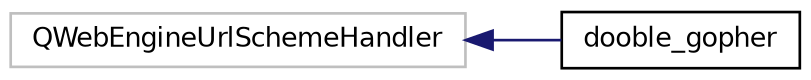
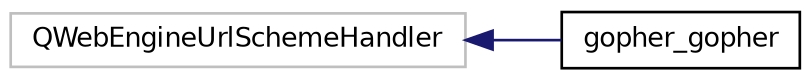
node "dooble_gopher": label "dooble_gopher" -> "gopher_gopher"
